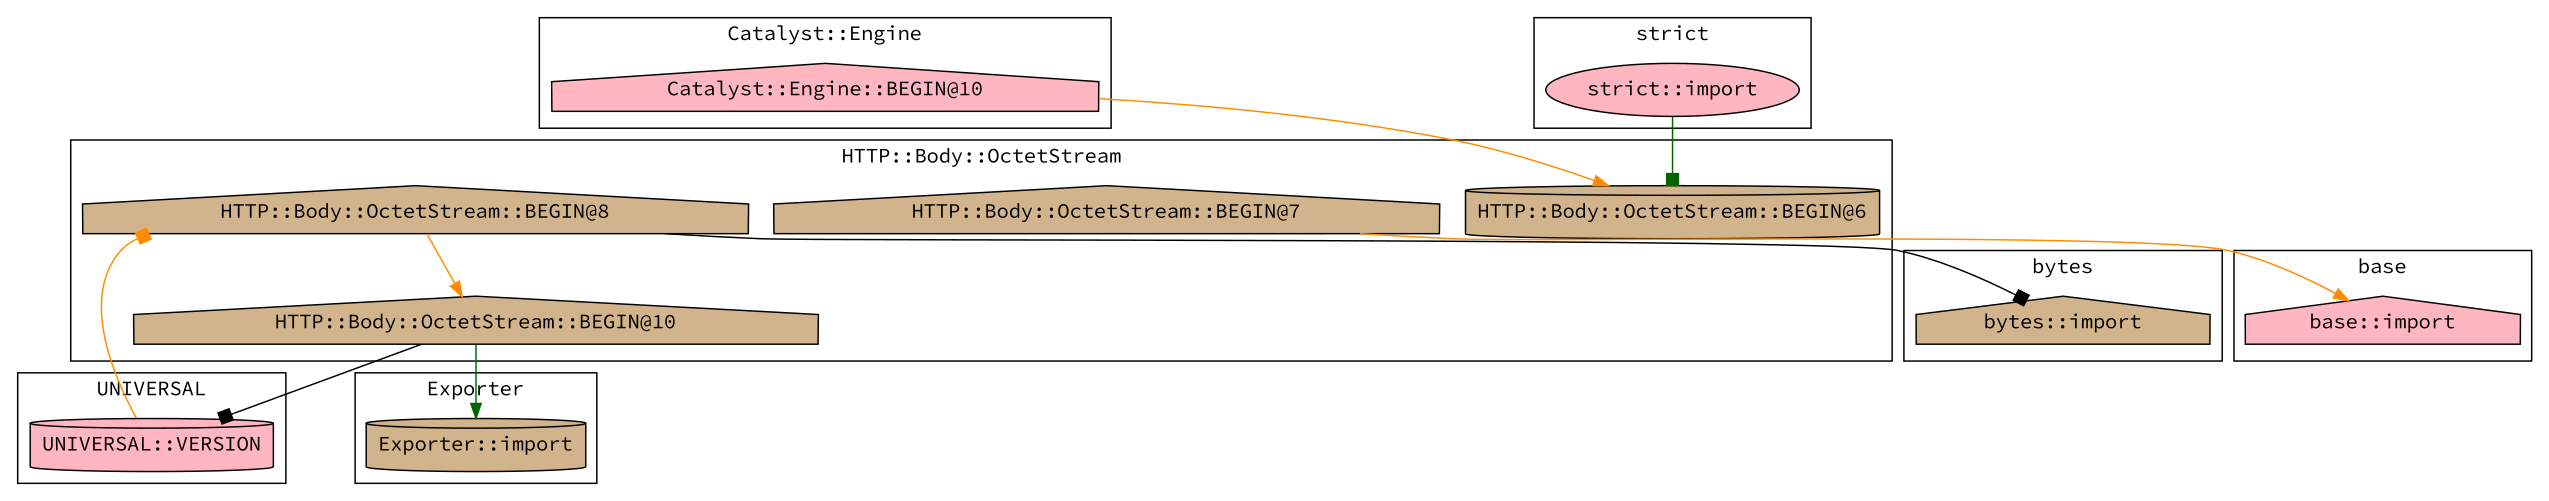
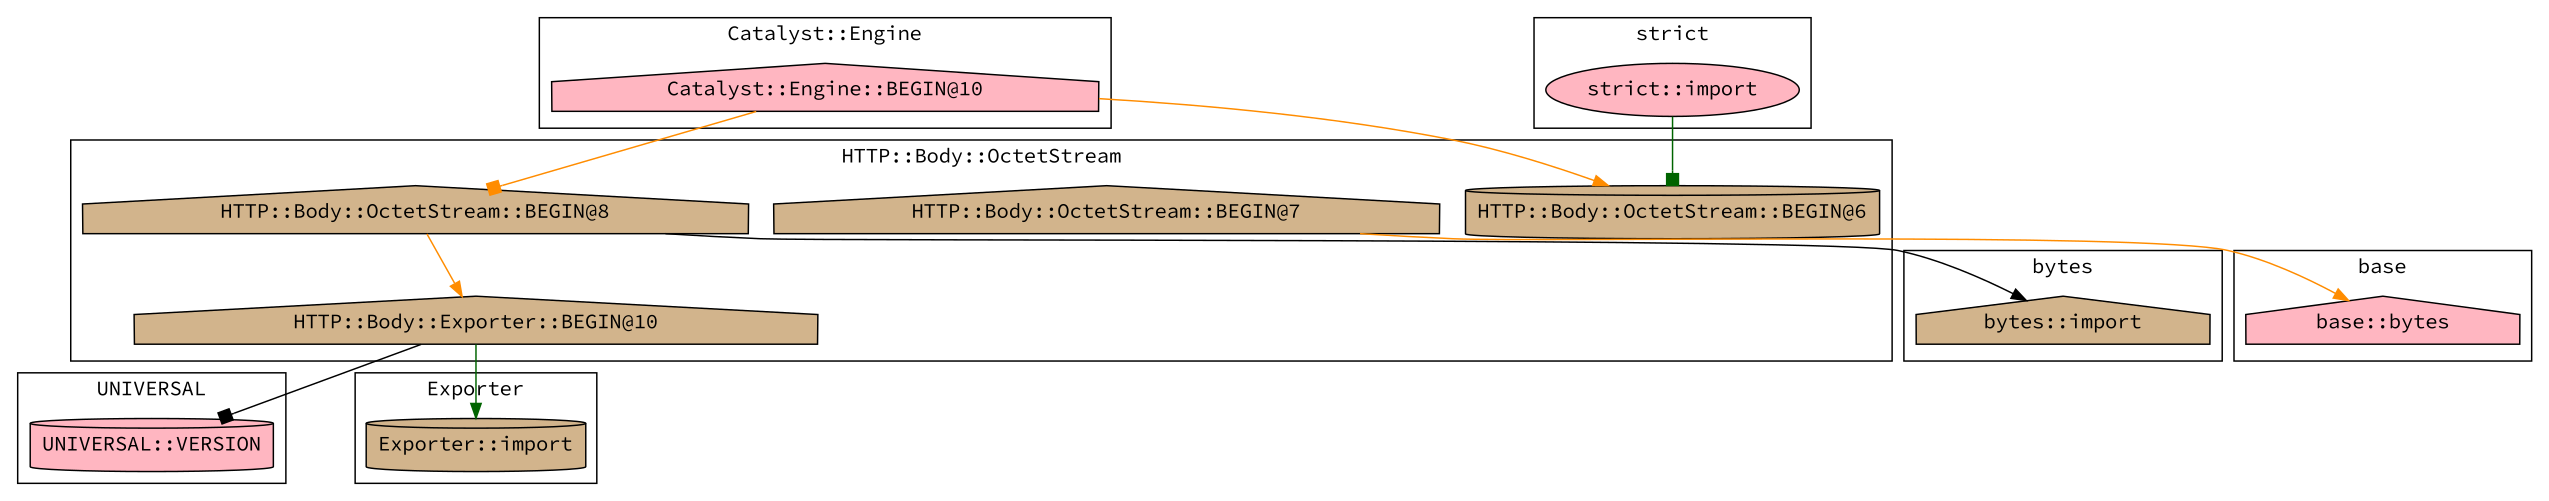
edge "HTTP::Body::OctetStream::BEGIN@8" -> "bytes::import": arrowhead box -> normal
node "HTTP::Body::OctetStream::BEGIN@10": label "HTTP::Body::OctetStream::BEGIN@10" -> "HTTP::Body::Exporter::BEGIN@10"
node "base::import": label "base::import" -> "base::bytes"
edge "UNIVERSAL::VERSION" -> "HTTP::Body::OctetStream::BEGIN@8": now "Catalyst::Engine::BEGIN@10" -> "HTTP::Body::OctetStream::BEGIN@8"
